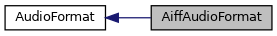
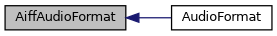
edge "AiffAudioFormat" -> "AudioFormat": reversed
